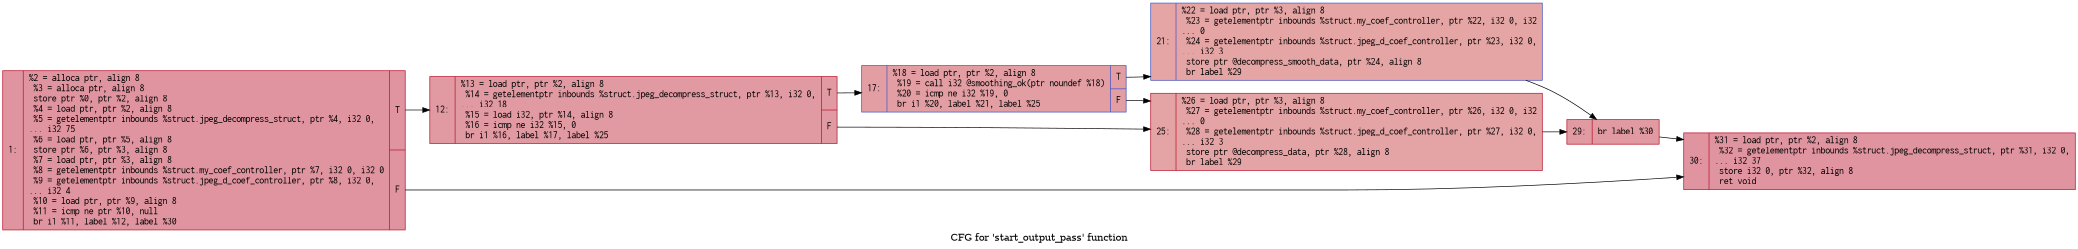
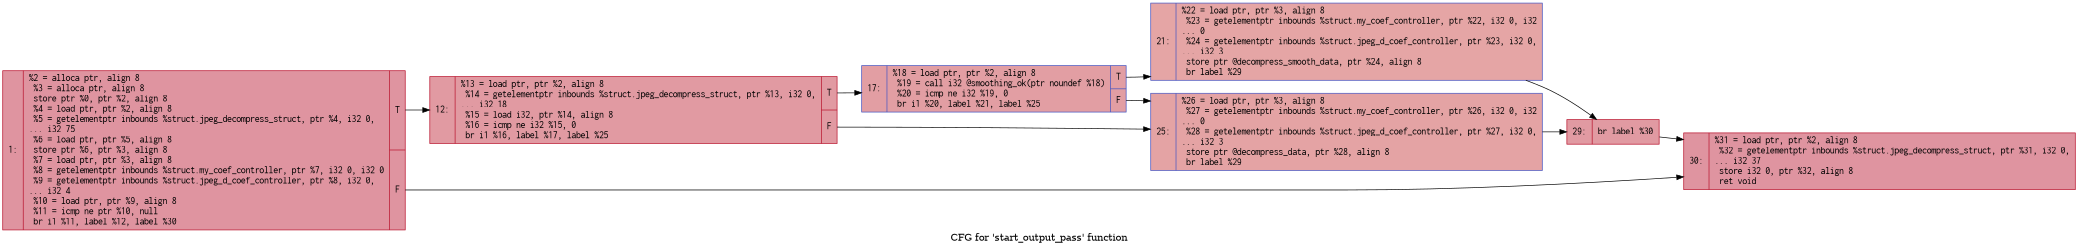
node "25:": color #b70d28ff -> #3d50c3ff
